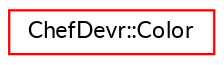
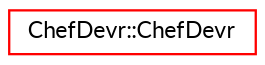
node "ChefDevr::Color": label "ChefDevr::Color" -> "ChefDevr::ChefDevr"
